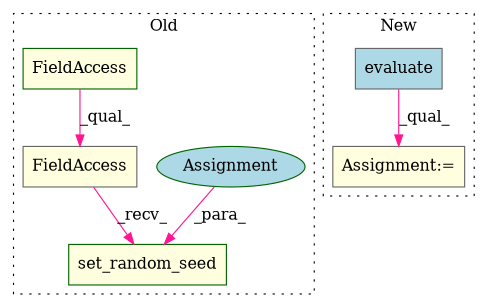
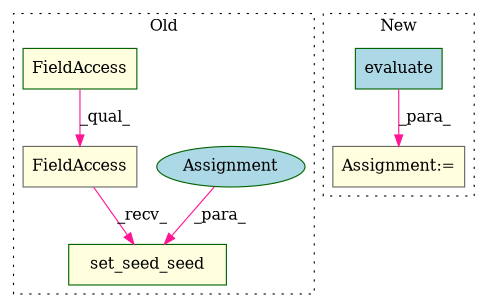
node "evaluate": color gray40 -> darkgreen
edge "evaluate" -> "Assignment:=": label "_qual_" -> "_para_"
node "set_random_seed": label "set_random_seed" -> "set_seed_seed"
